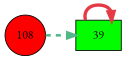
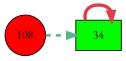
node "39": label "39" -> "34"
